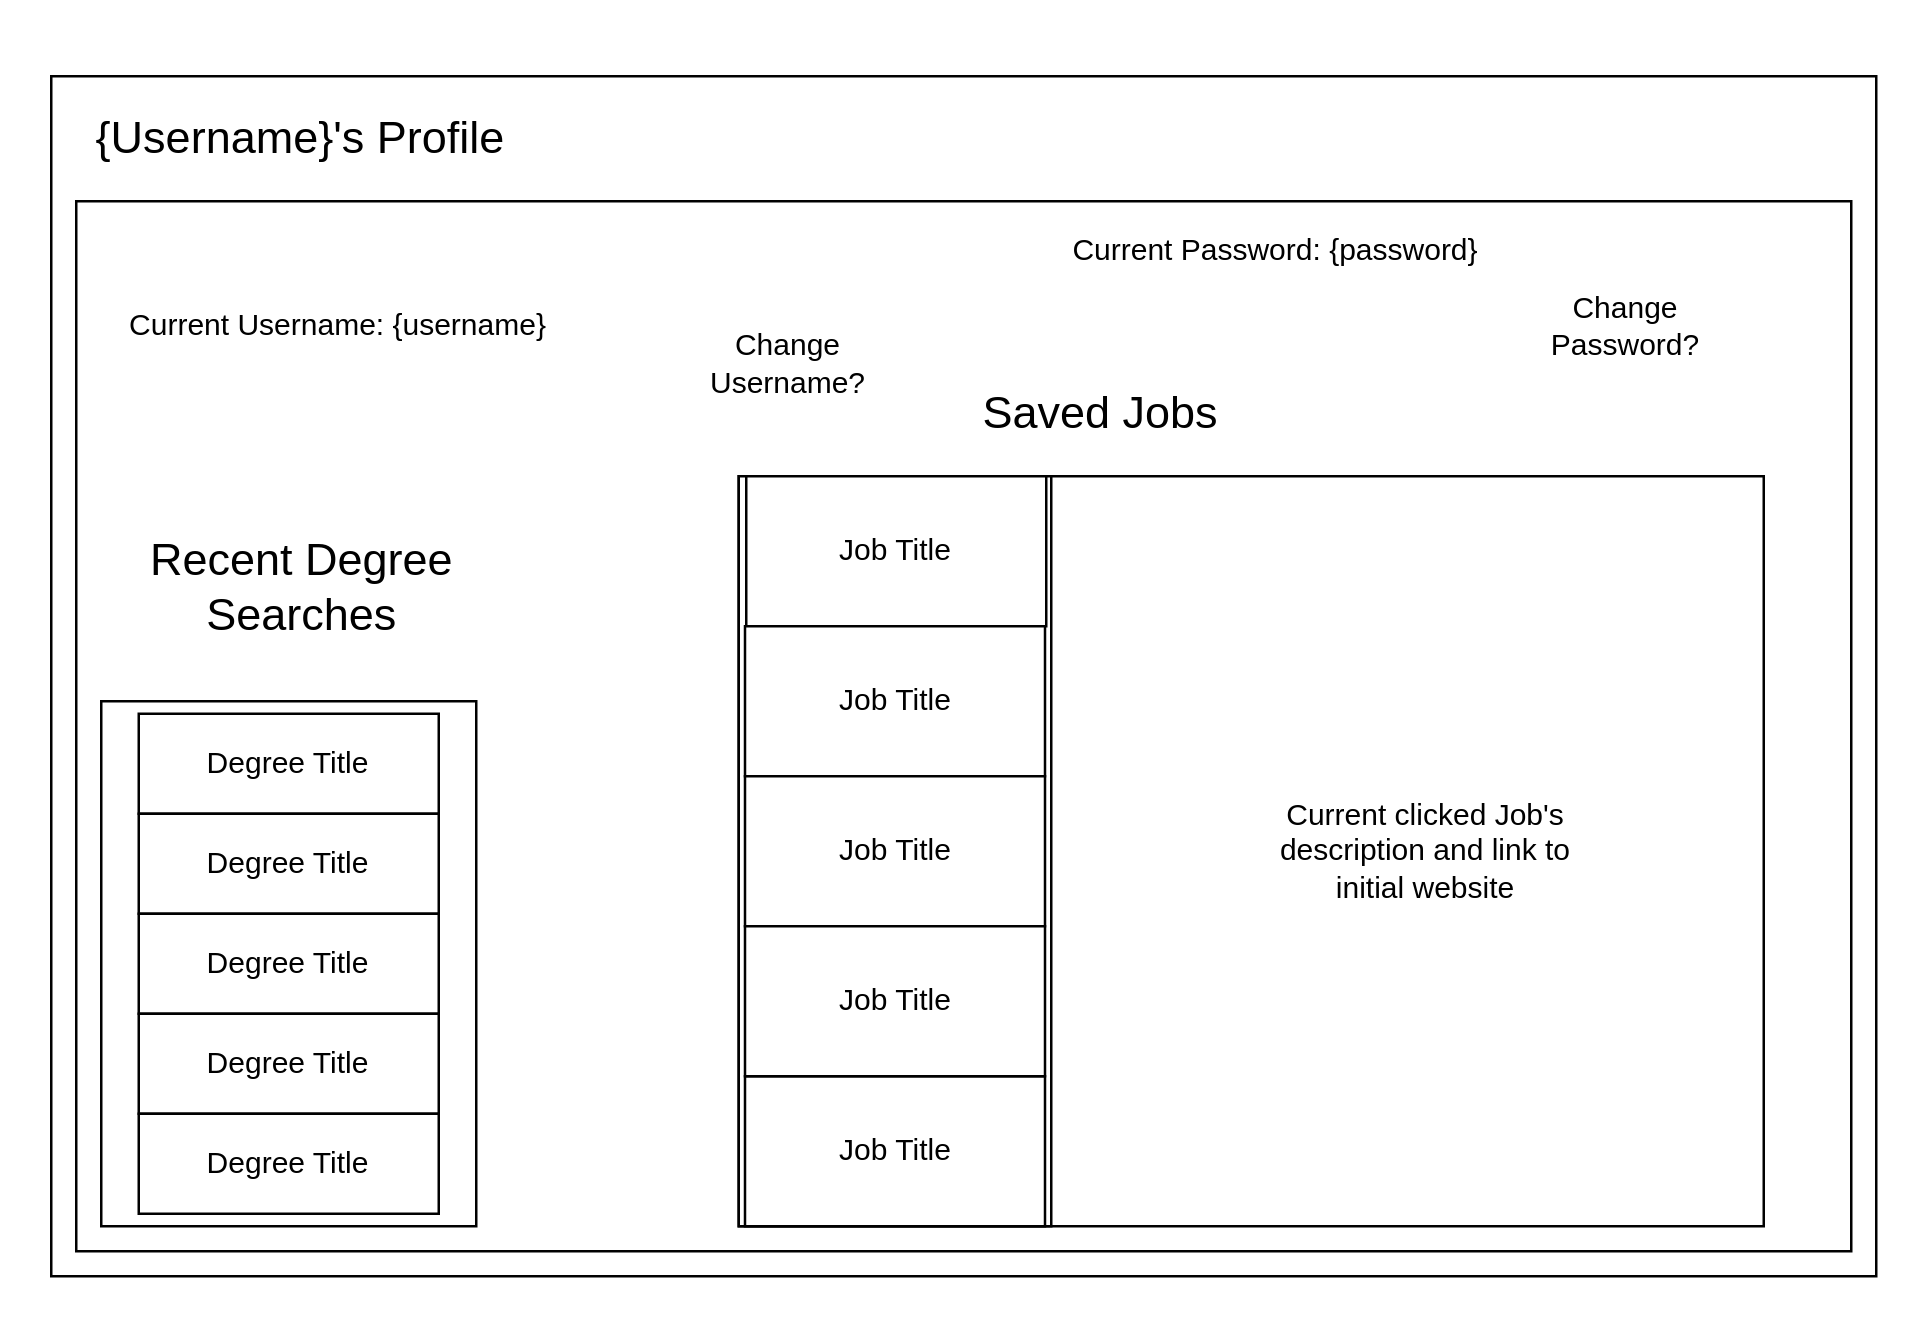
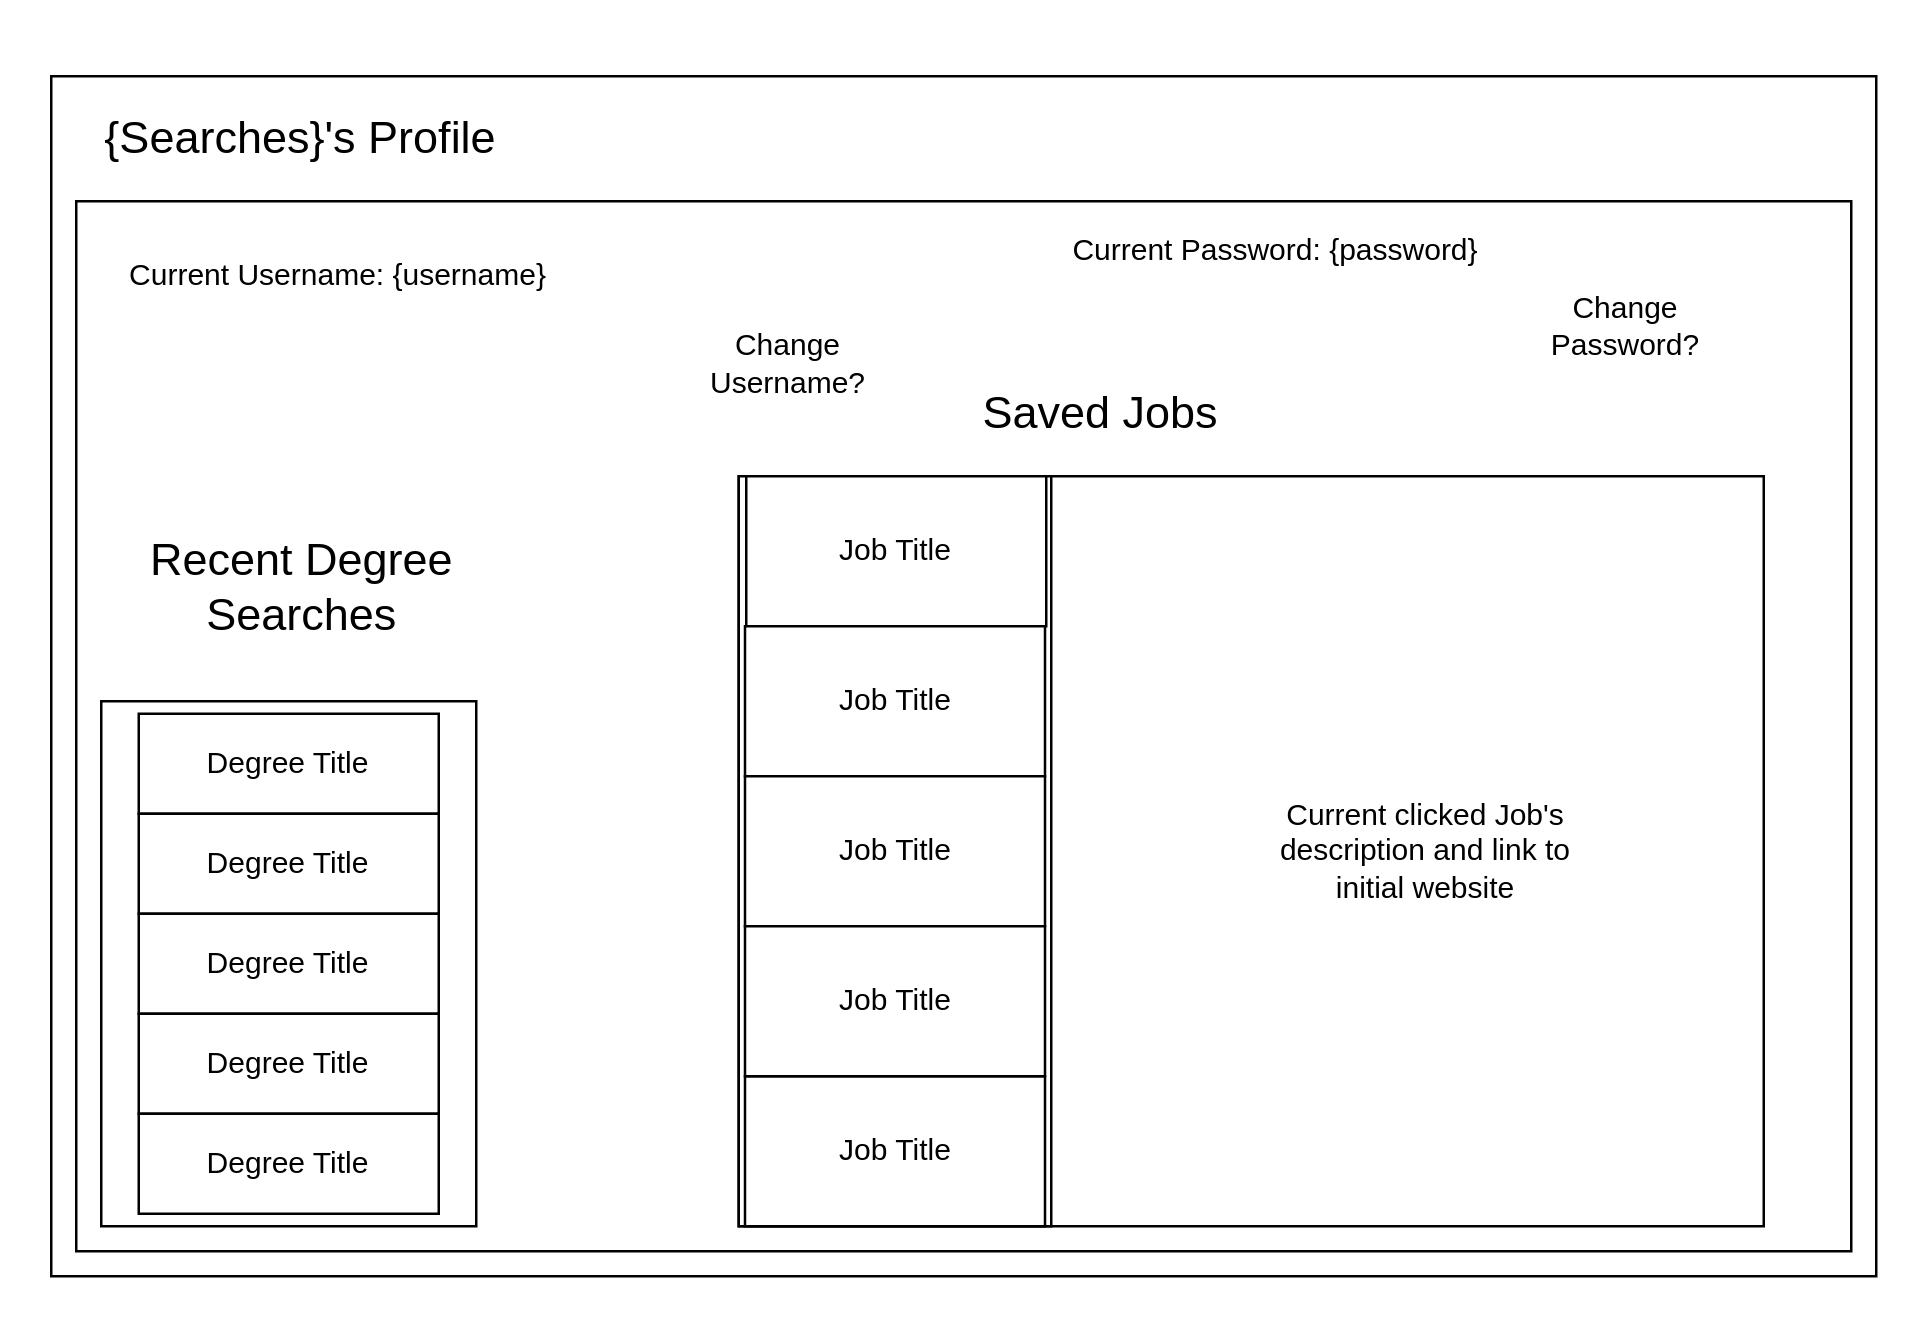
node "{Username}'s Profile": label "{Username}'s Profile" -> "{Searches}'s Profile"
node "Current Username: {username}": moved (339, 326) -> (339, 276)
